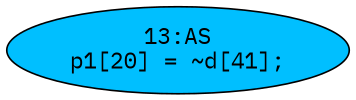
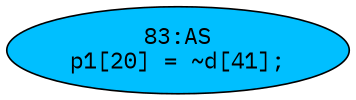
node "13:AS p1[20] = ~d[41];": label "13:AS p1[20] = ~d[41];" -> "83:AS p1[20] = ~d[41];"
